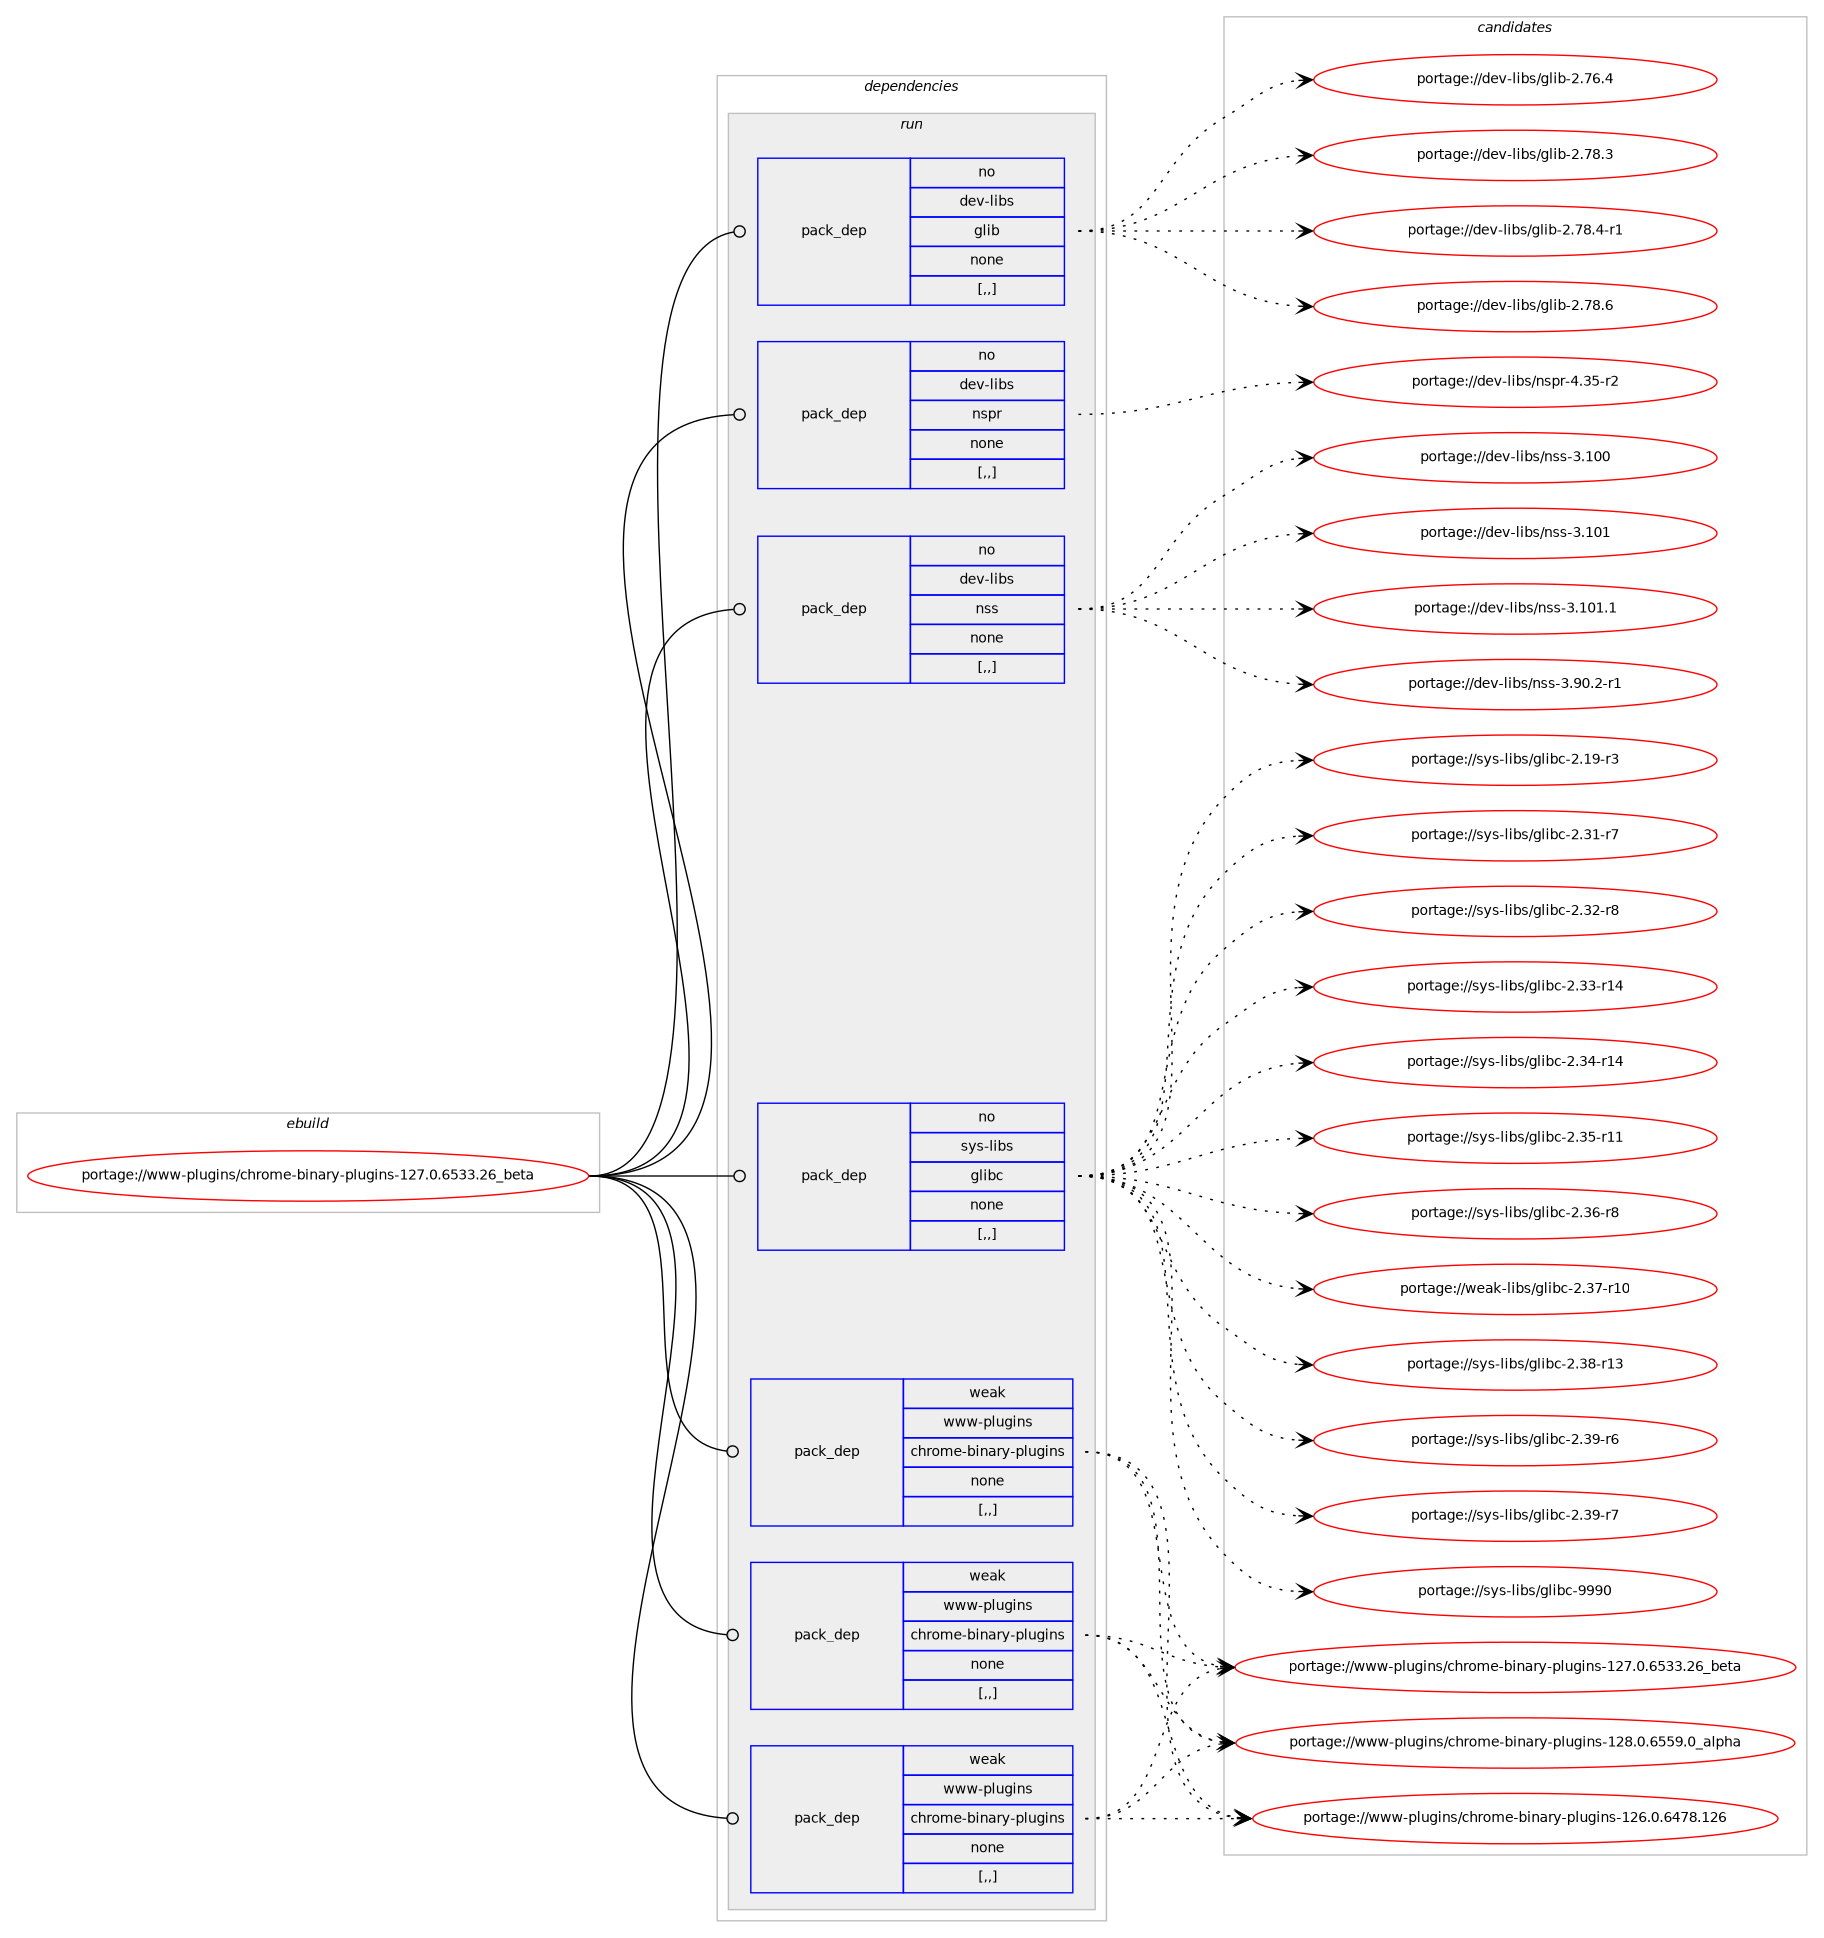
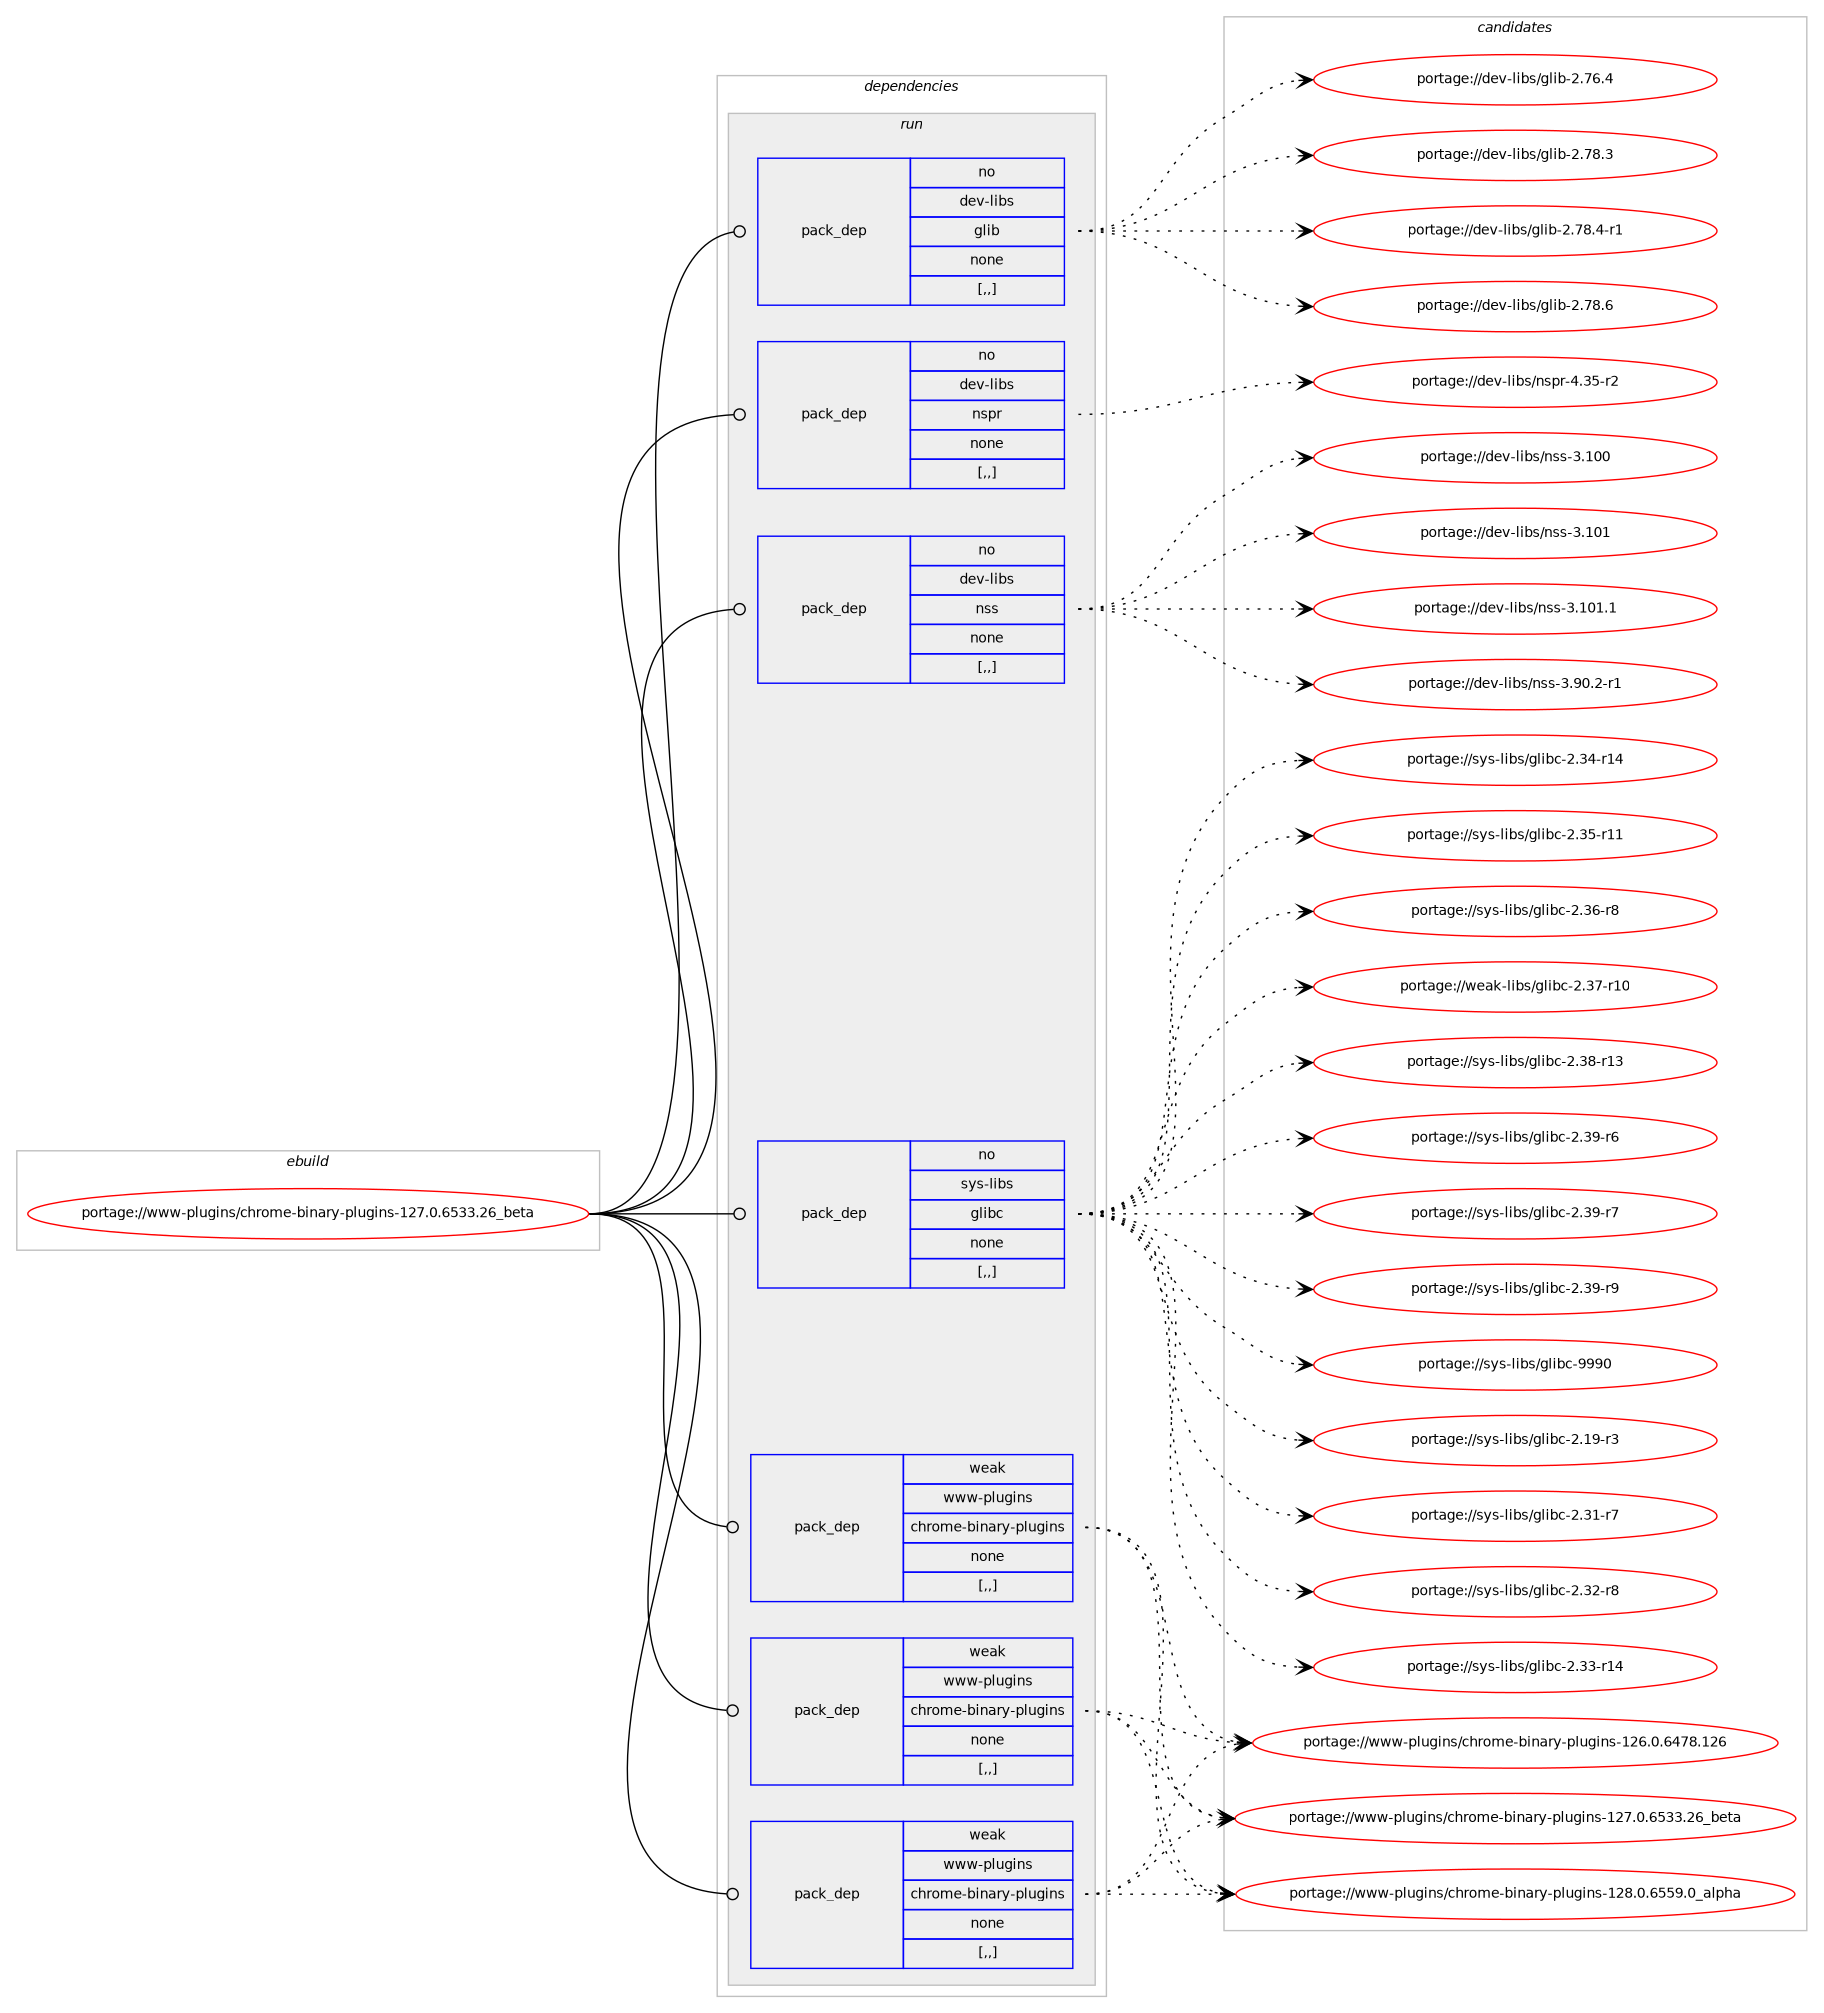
node "portage://sys-libs/glibc-2.39-r9": added
